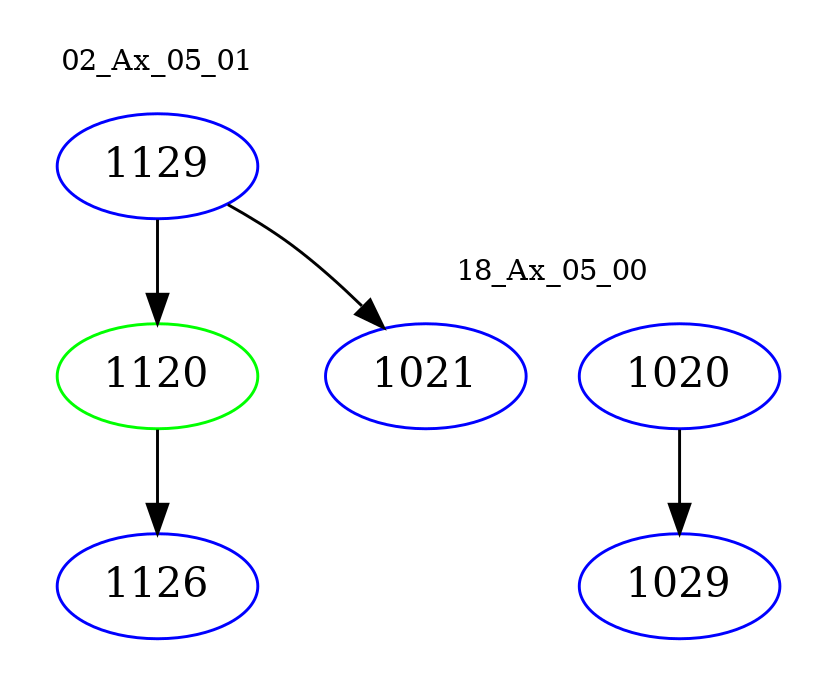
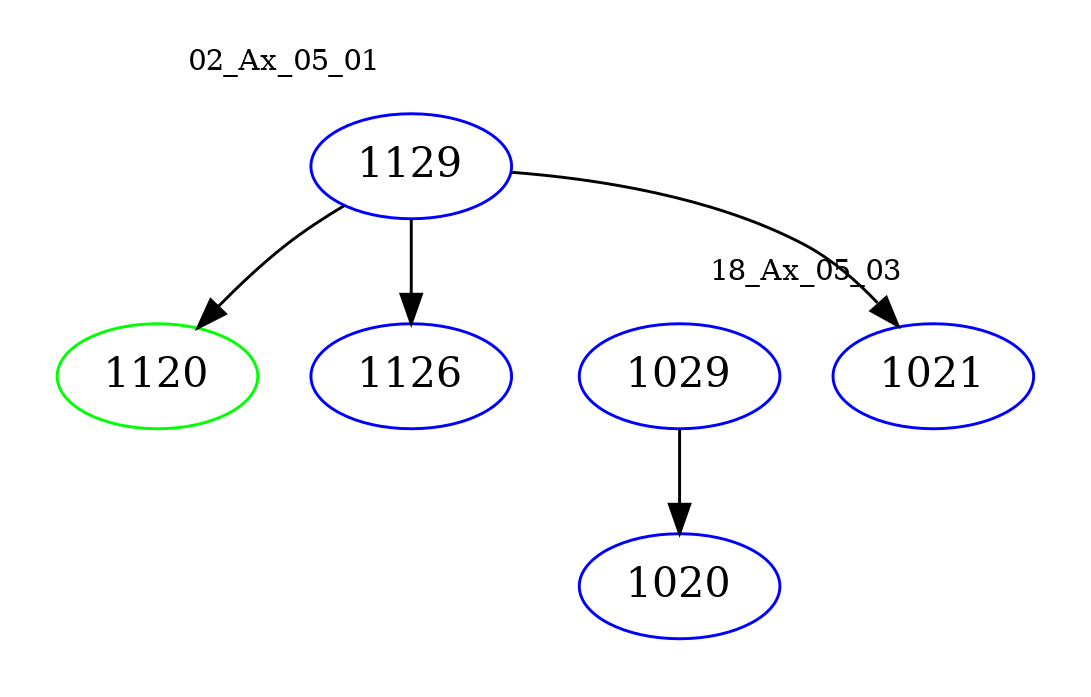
cluster "18_Ax_05_00": label "18_Ax_05_00" -> "18_Ax_05_03"
edge "1120" -> "1126": now "1129" -> "1126"
edge "1020" -> "1029": reversed
